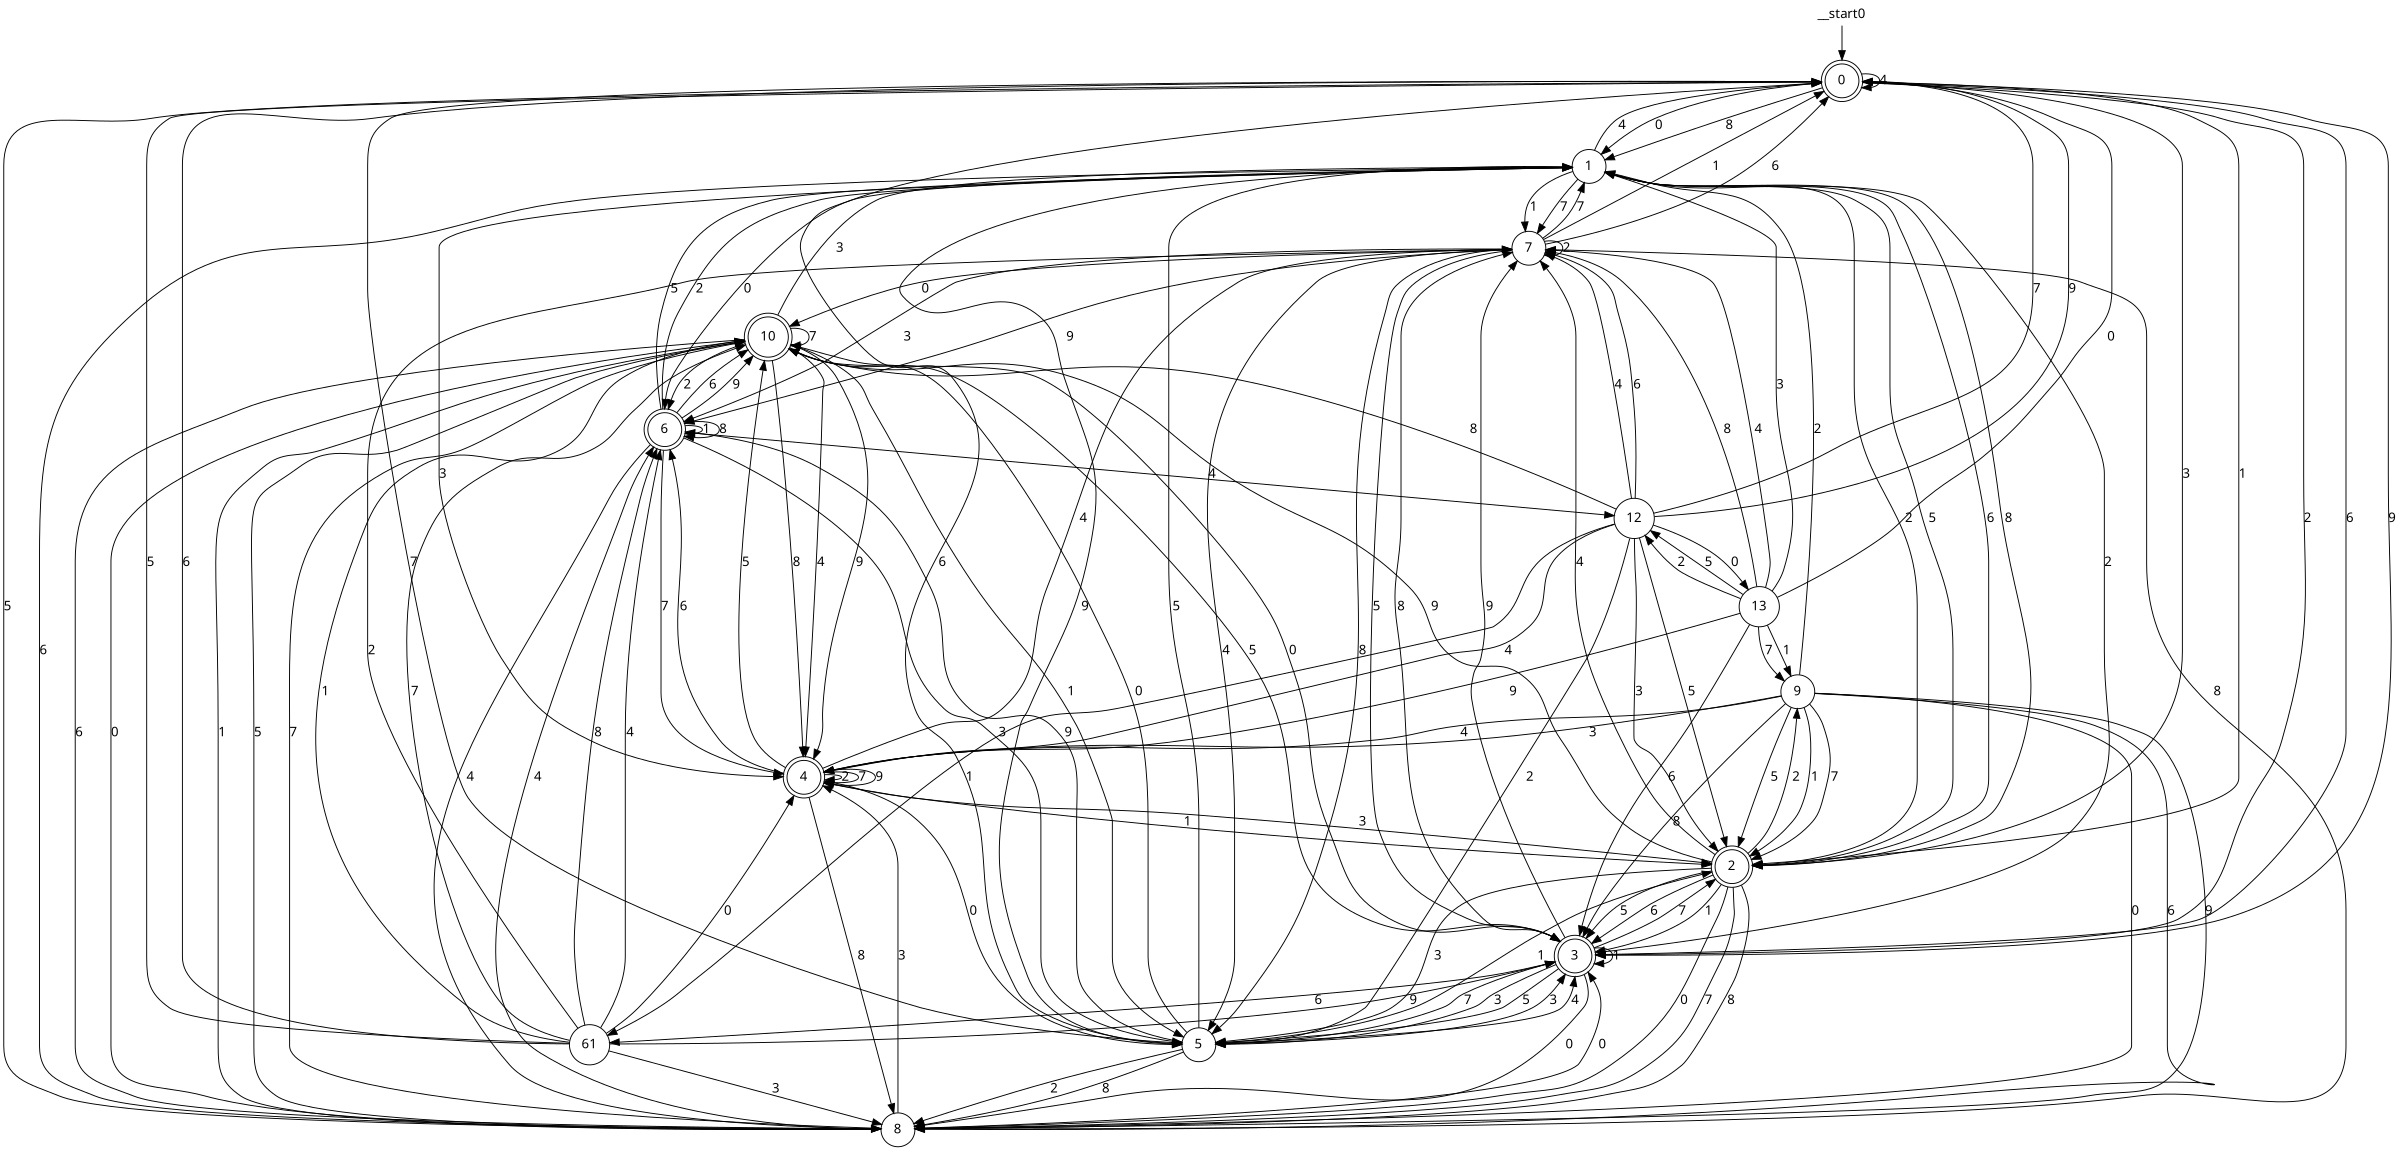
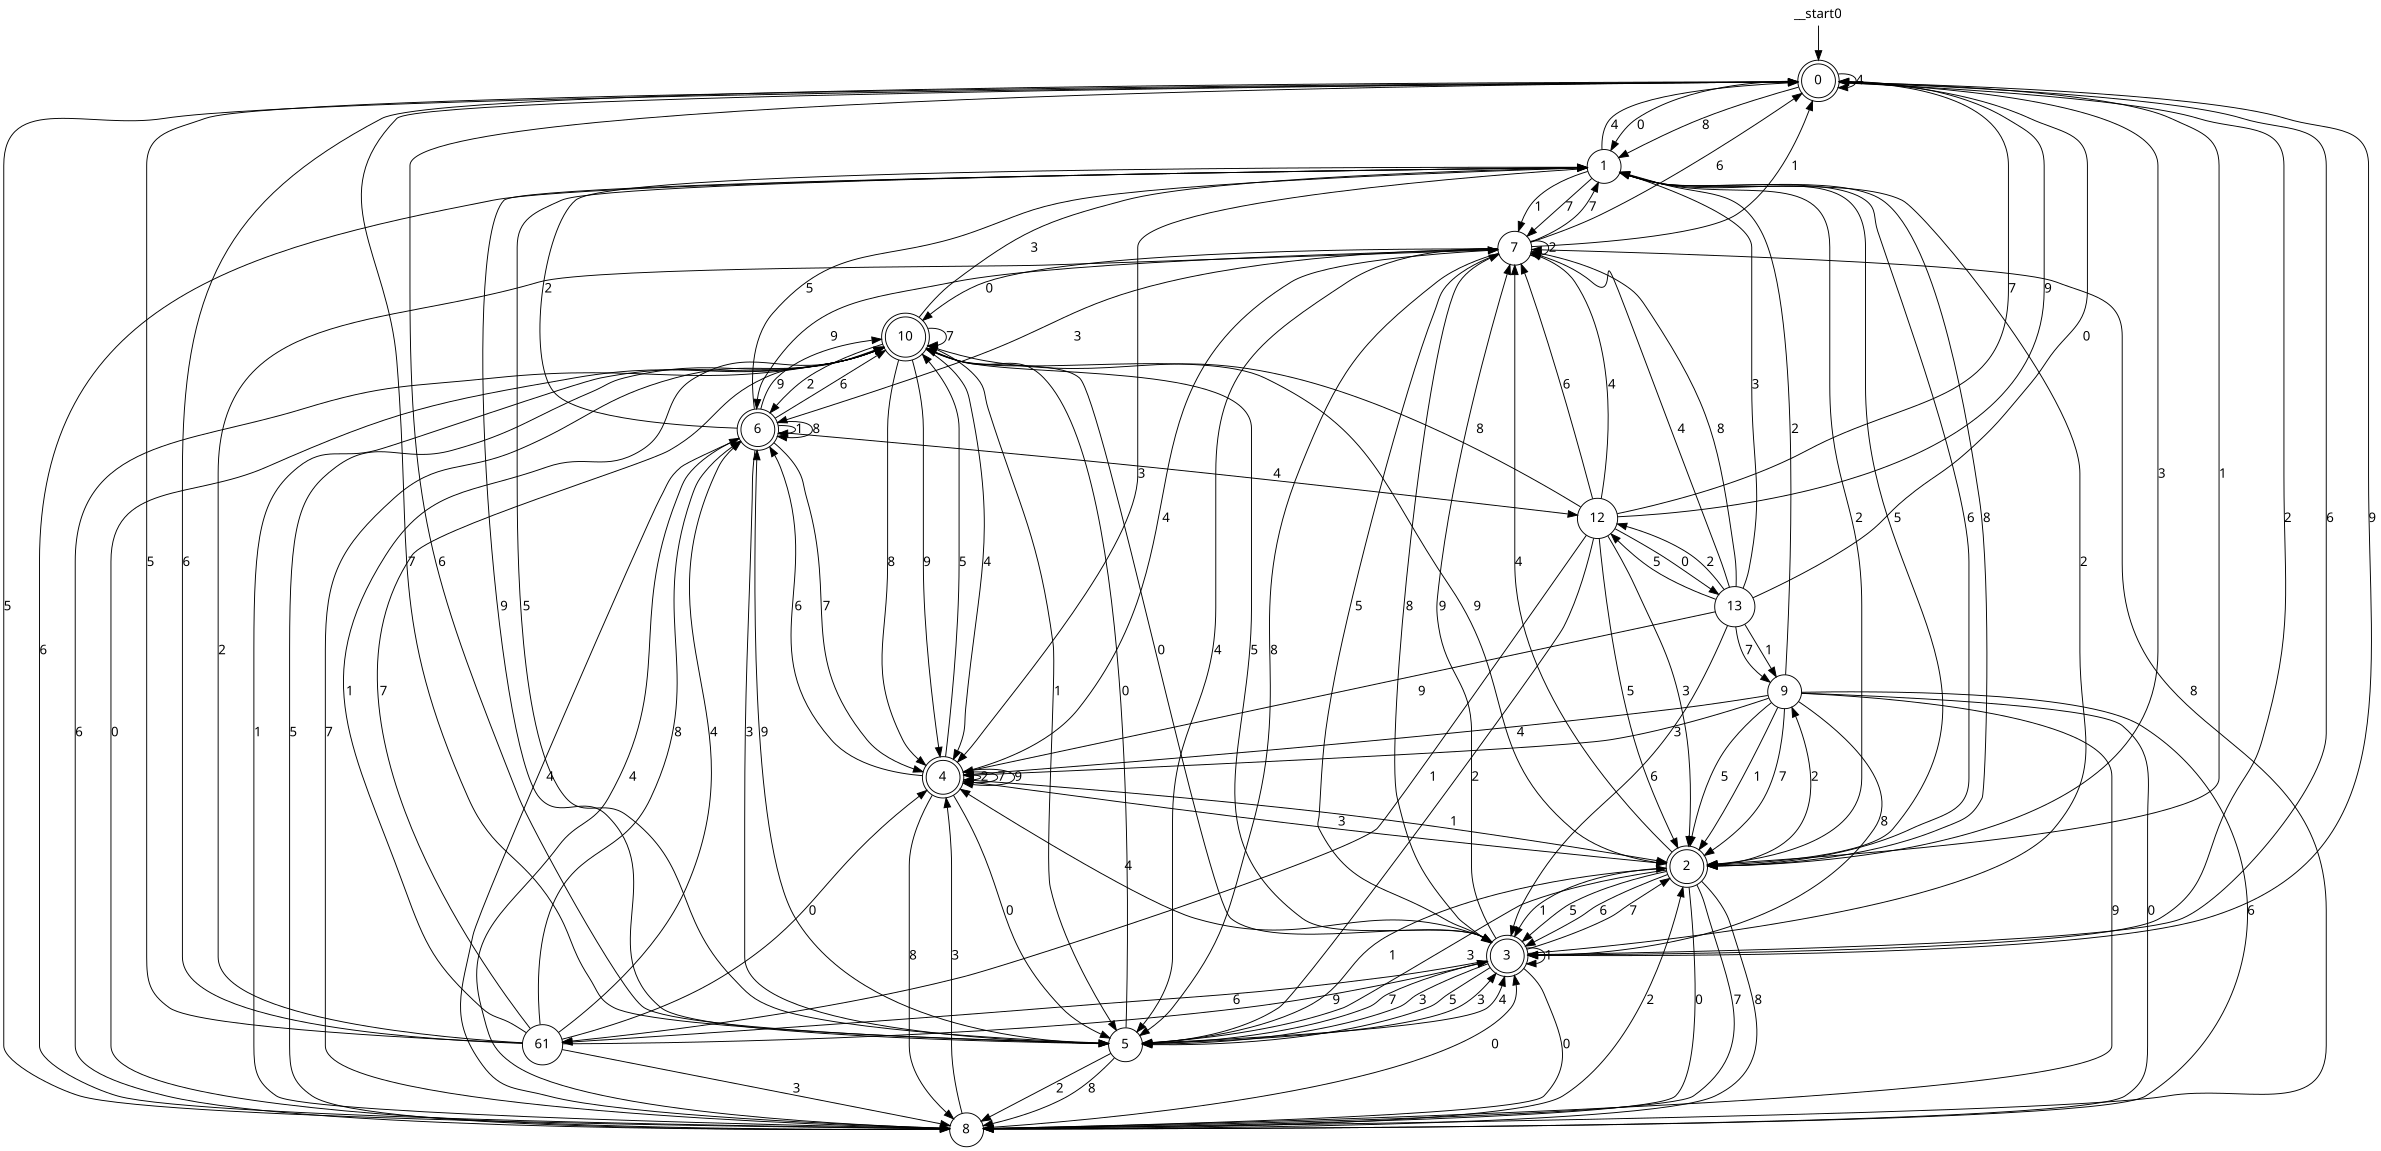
edge "1" -> "6": removed, label "0"
edge "12" -> "4": now "3" -> "4"
edge "8" -> "2": added, label "2"
